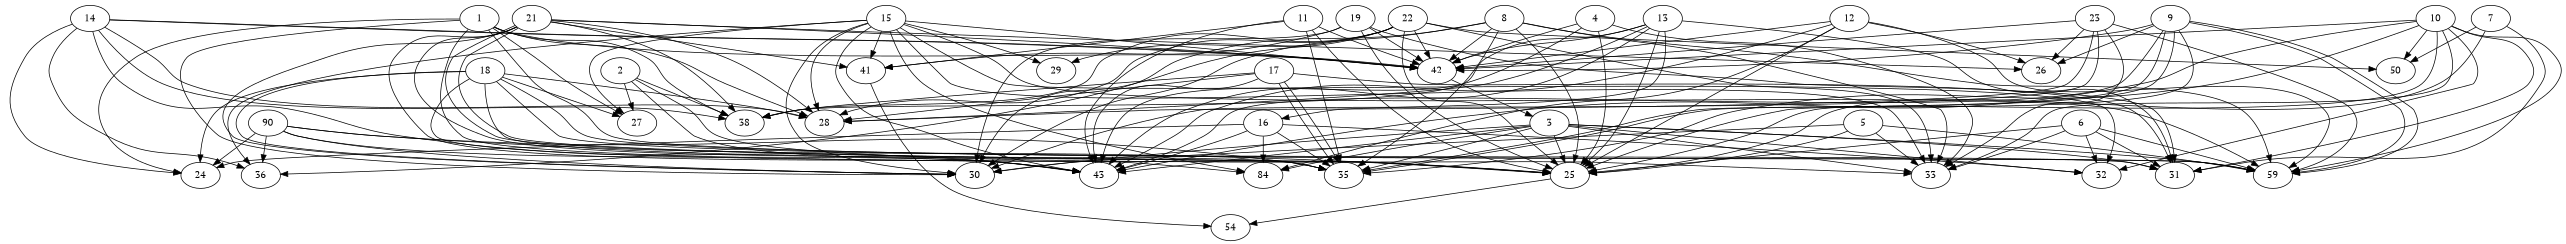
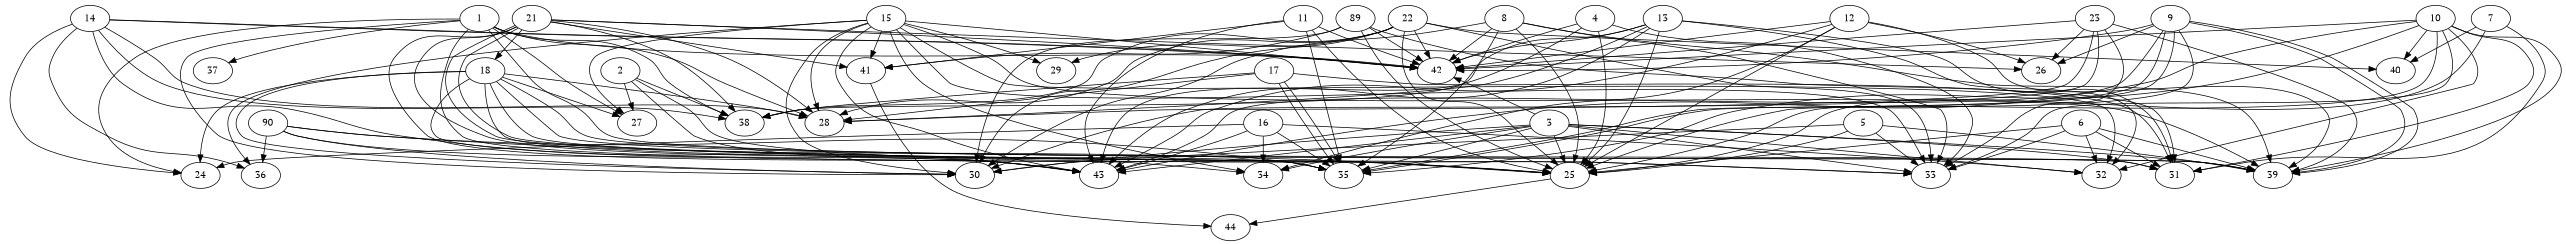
node "19": label "19" -> "89"
node "37": added
node "50": label "50" -> "40"
edge "17" -> "43": removed
edge "42" -> "3": reversed
edge "13" -> "16": now "13" -> "32"
edge "21" -> "30": now "21" -> "18"
edge "8" -> "36": removed
edge "90" -> "24": removed
edge "18" -> "33": added
node "84": label "84" -> "34"
node "59": label "59" -> "39"
node "54": label "54" -> "44"
